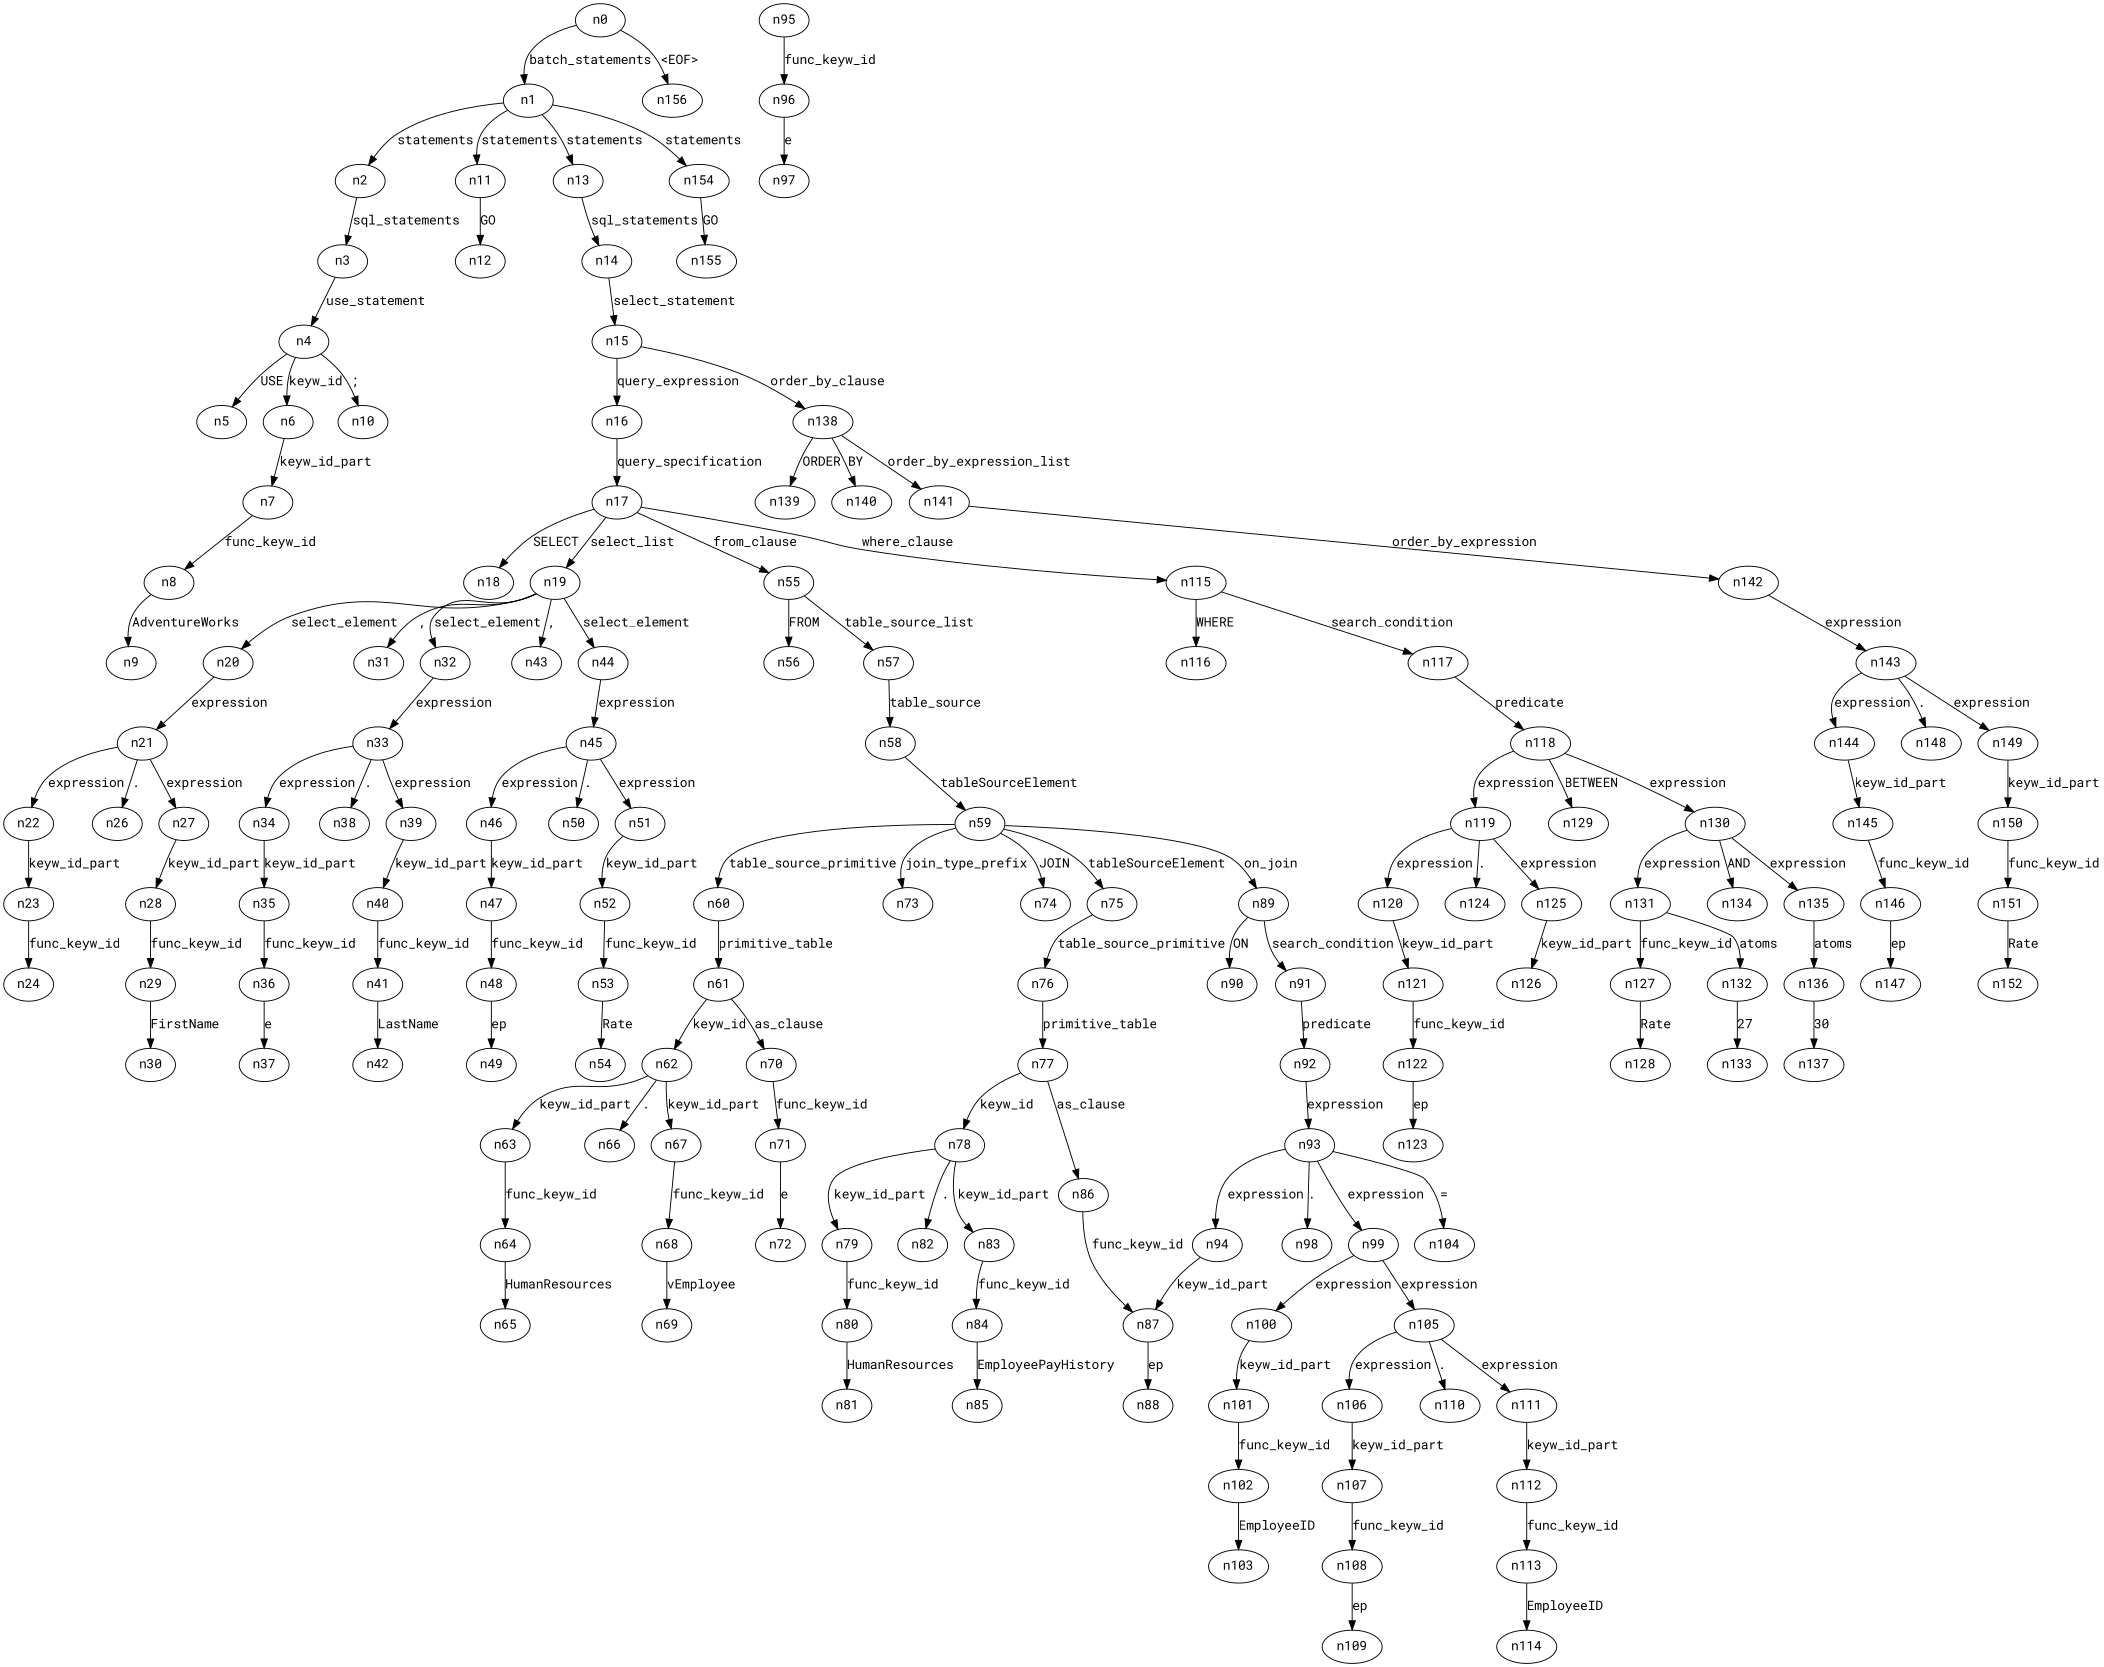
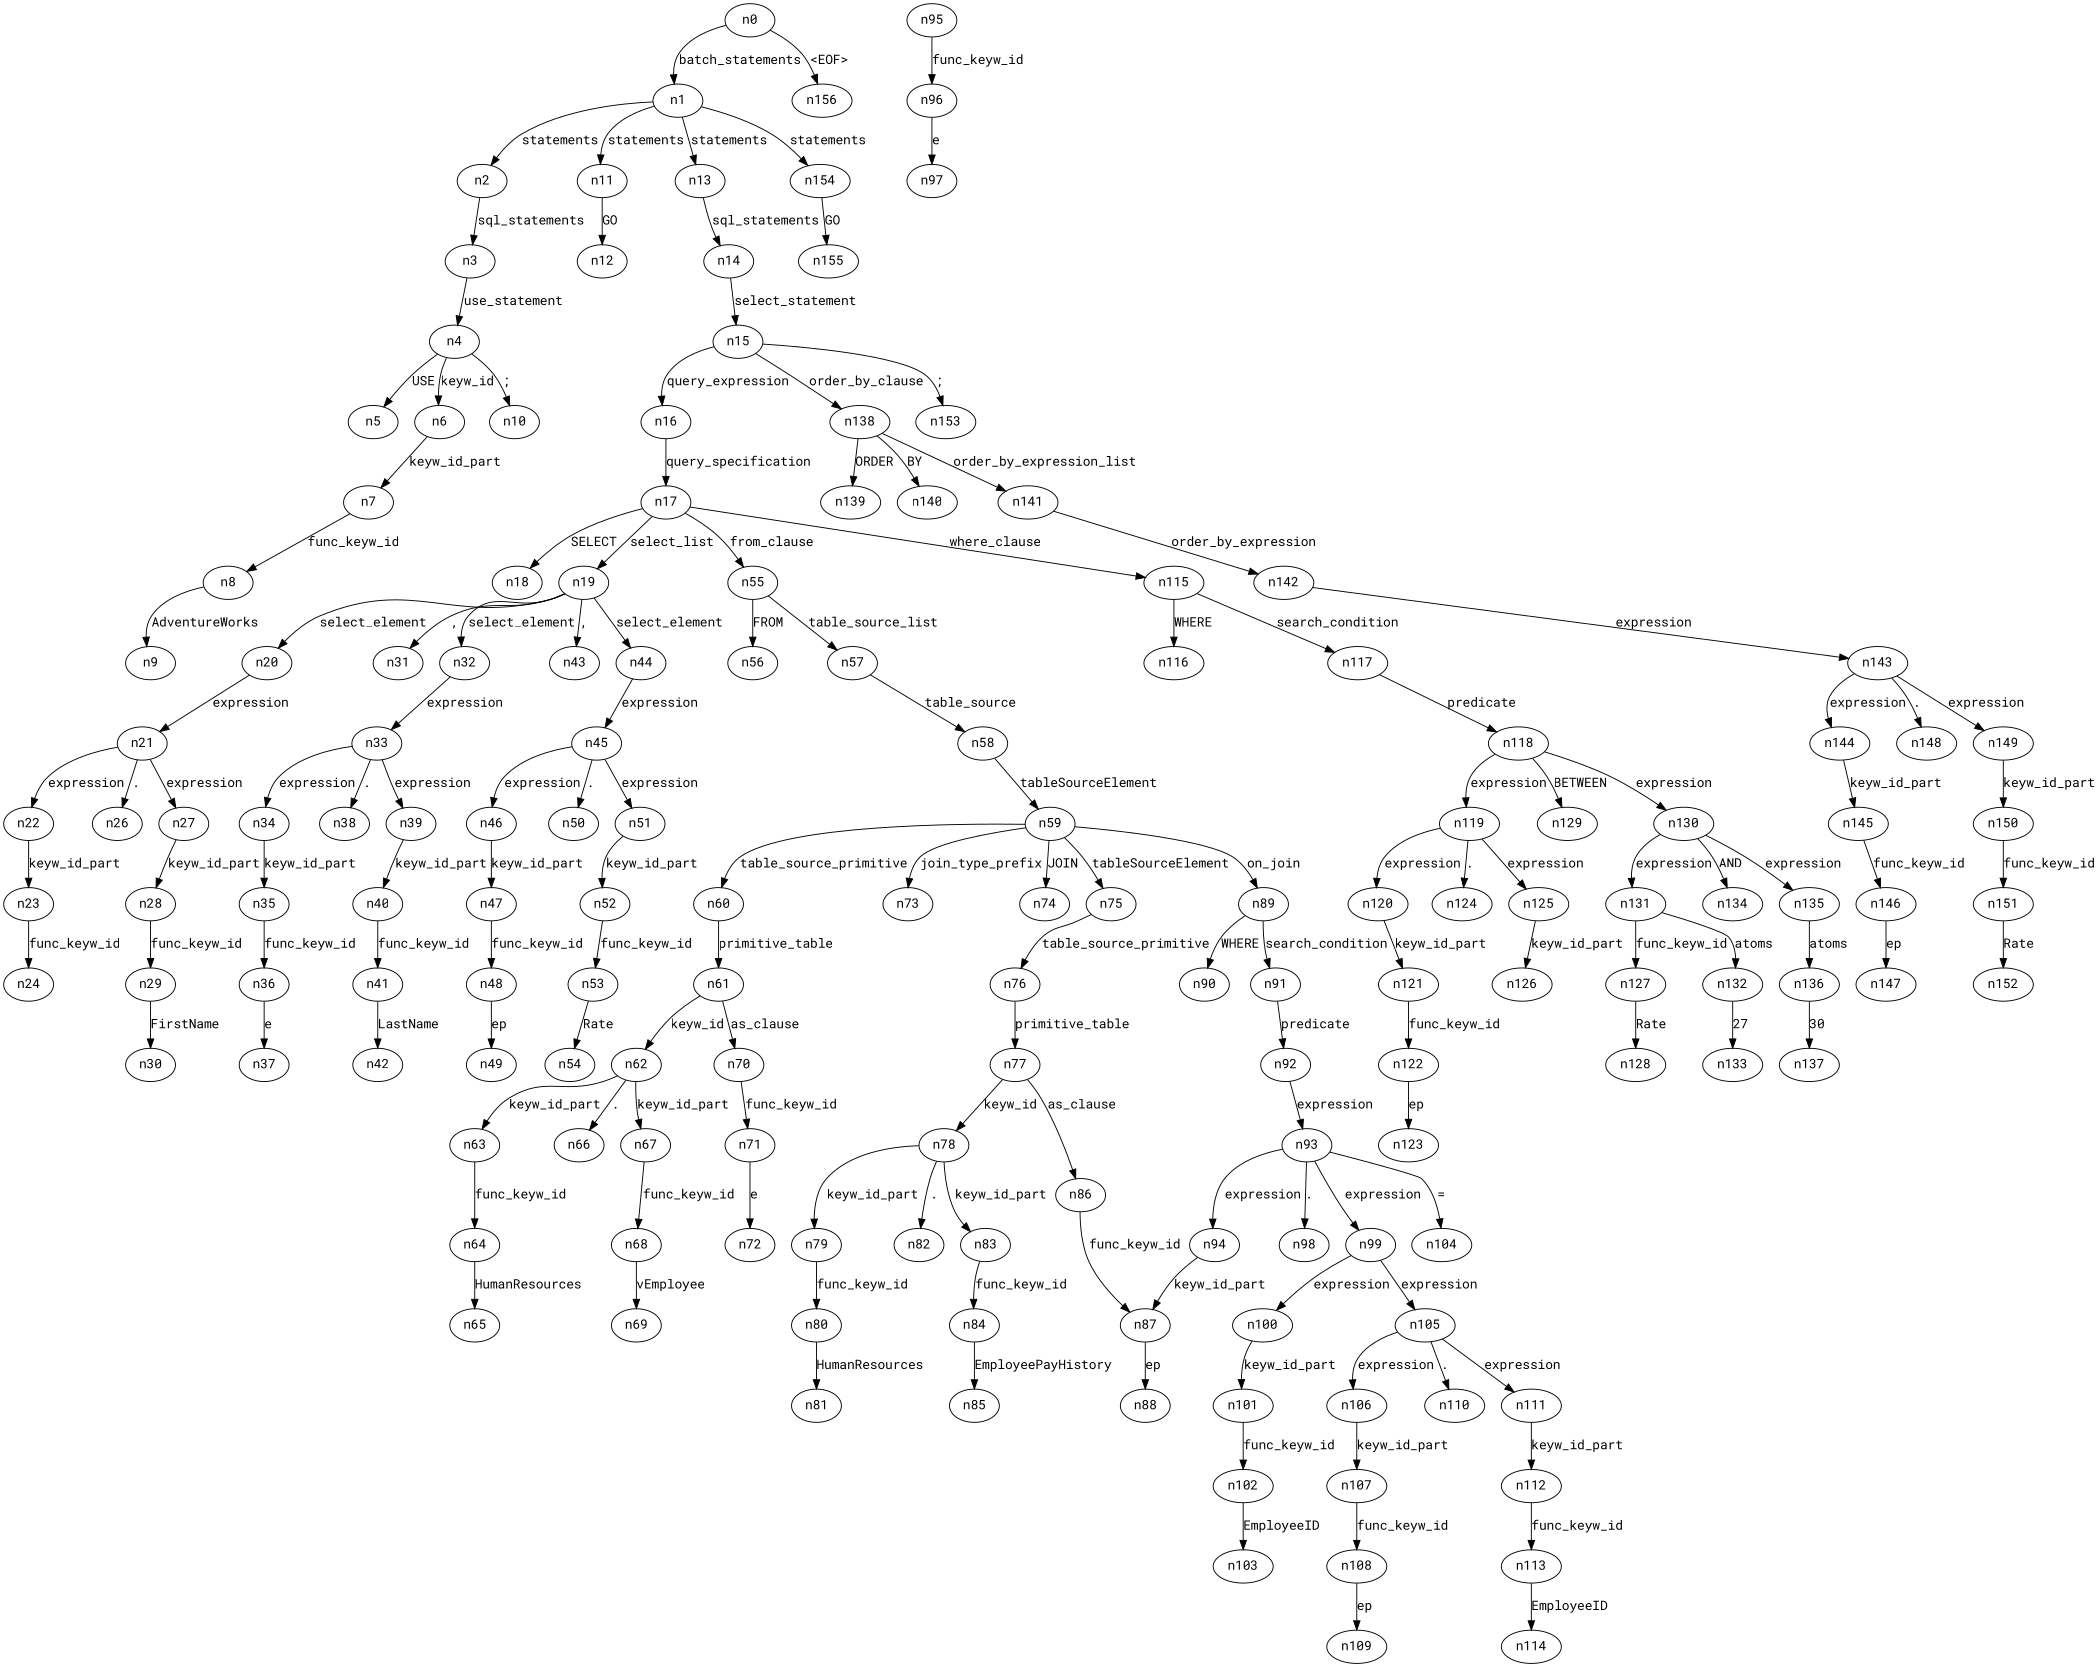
node "n153": added
edge "n89" -> "n90": label "ON" -> "WHERE"
